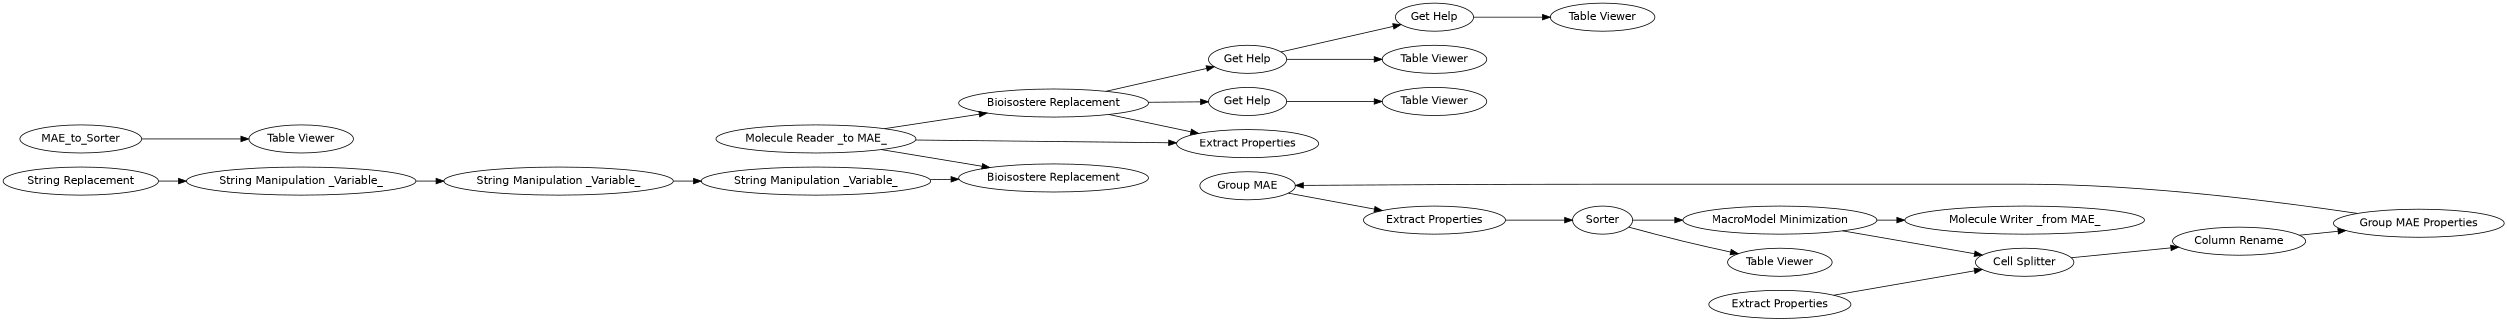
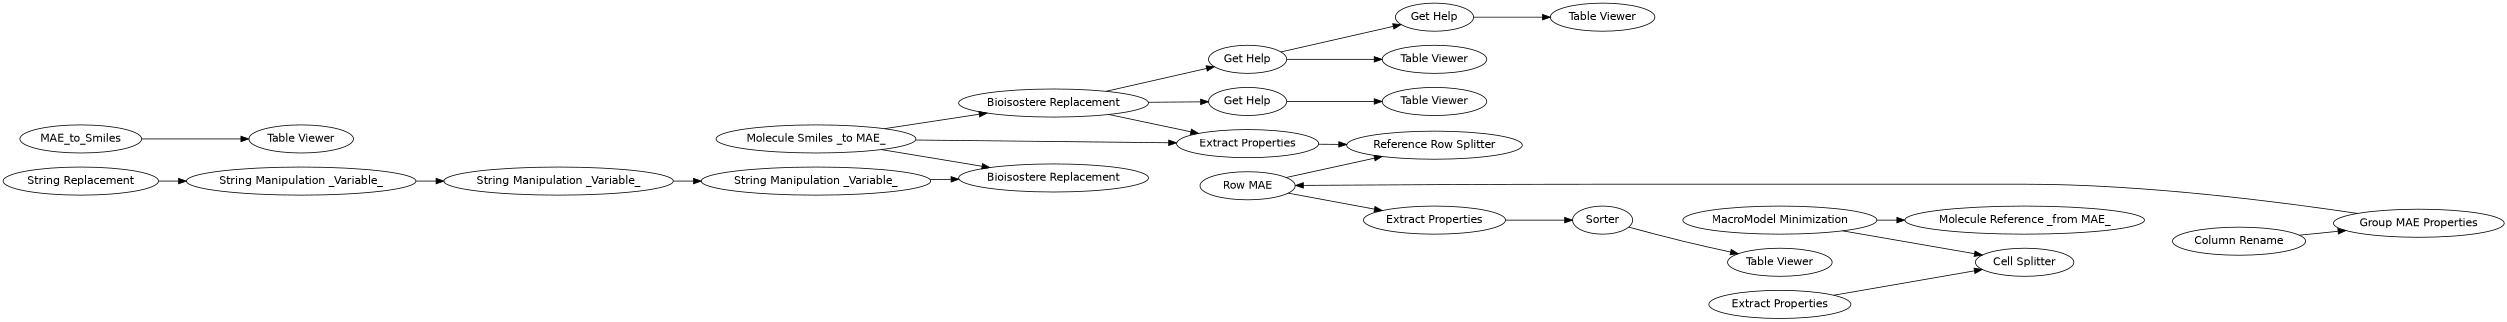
node "MAE_to_Sorter": label "MAE_to_Sorter" -> "MAE_to_Smiles"
node "Molecule Reader _to MAE_": label "Molecule Reader _to MAE_" -> "Molecule Smiles _to MAE_"
node "Reference Row Splitter": added
node "Group MAE": label "Group MAE" -> "Row MAE"
edge "Sorter" -> "MacroModel Minimization": removed
node "Molecule Writer _from MAE_": label "Molecule Writer _from MAE_" -> "Molecule Reference _from MAE_"
edge "Cell Splitter" -> "Column Rename": removed
